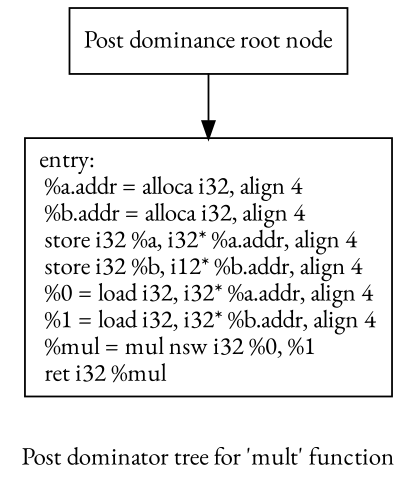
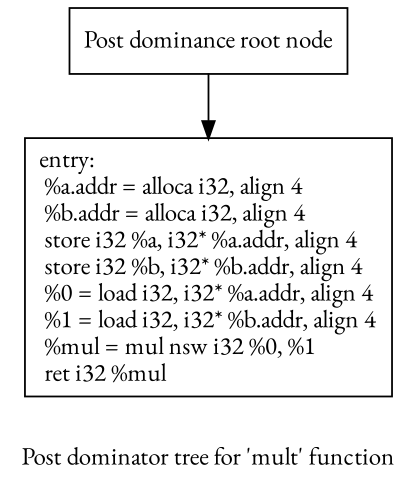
node "entry:": text "store i32 %b, i12* %b.addr, align 4" -> "store i32 %b, i32* %b.addr, align 4"
